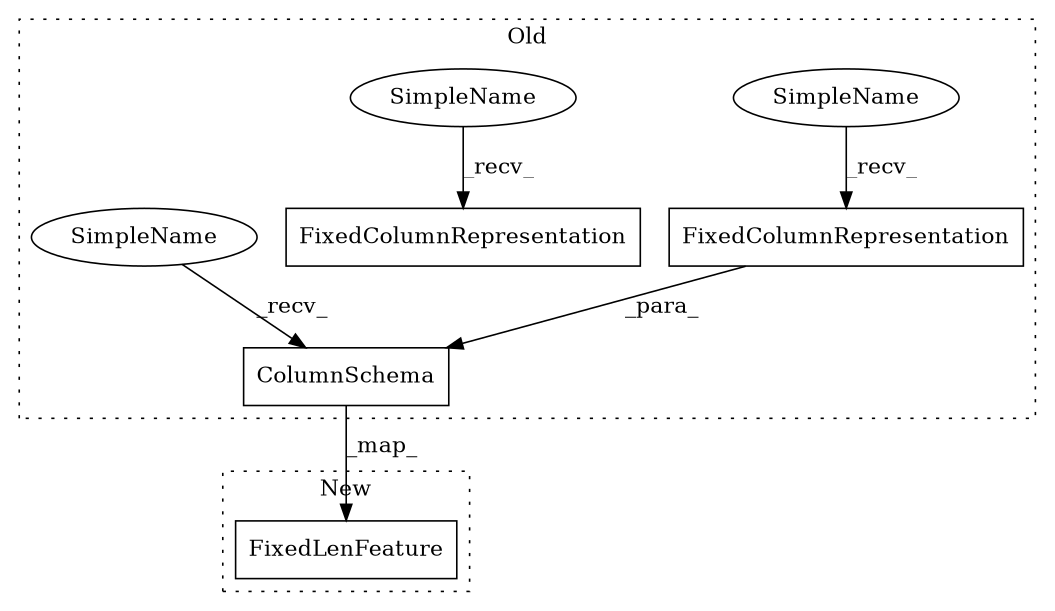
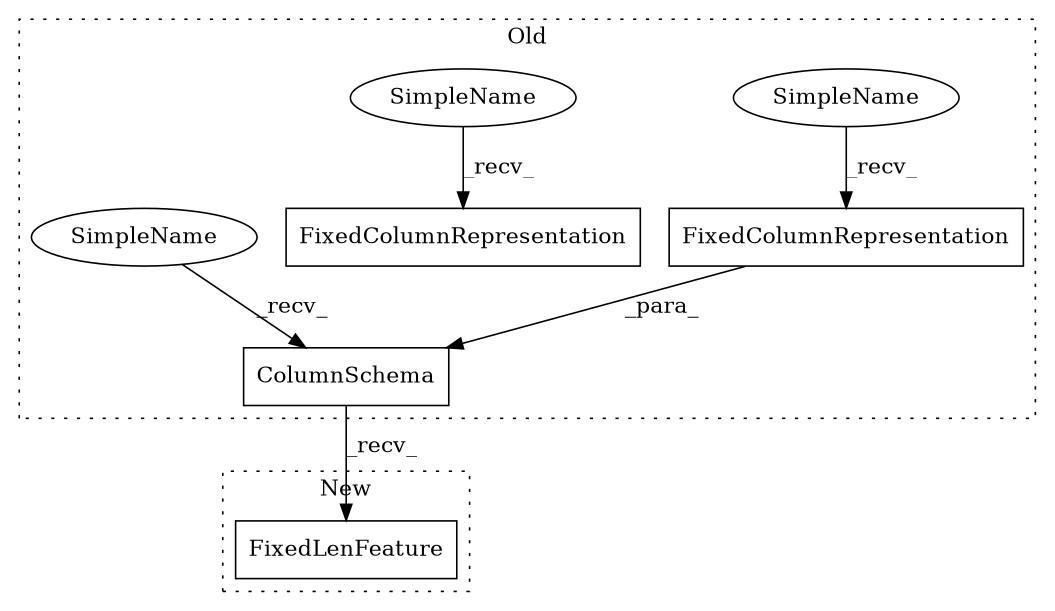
edge "ColumnSchema" -> "FixedLenFeature": label "_map_" -> "_recv_"
